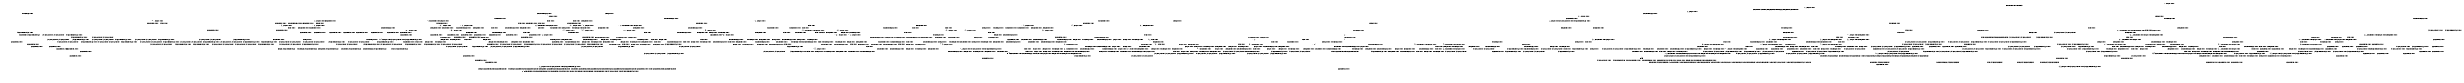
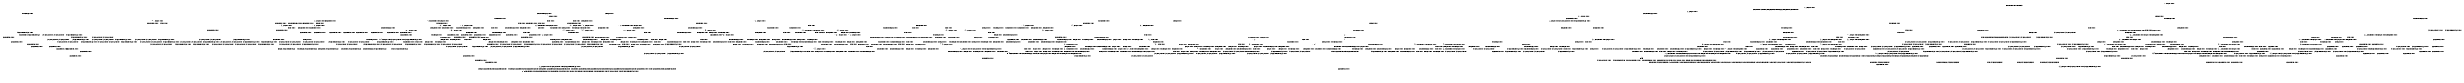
edge "s0" -> "s1": added, label "CHANGE_CIPHER_SPEC / TIMEOUT"
edge "s18" -> "s73": removed, label "FINISHED / TIMEOUT"
edge "s53" -> "s14": label "CHANGE_CIPHER_SPEC / TIMEOUT" -> "EMPTY_CERTIFICATE / TIMEOUT"
edge "s77" -> "s69": removed, label "FINISHED / TIMEOUT"
edge "s46" -> "s54": removed, label "ECDH_CLIENT_HELLO / TIMEOUT"
edge "s50" -> "s55": added, label "CERTIFICATE_VERIFY / TIMEOUT"
edge "s56" -> "s78": label "CERTIFICATE_VERIFY / TIMEOUT" -> "EXCHANGE_VERIFY / TIMEOUT"
